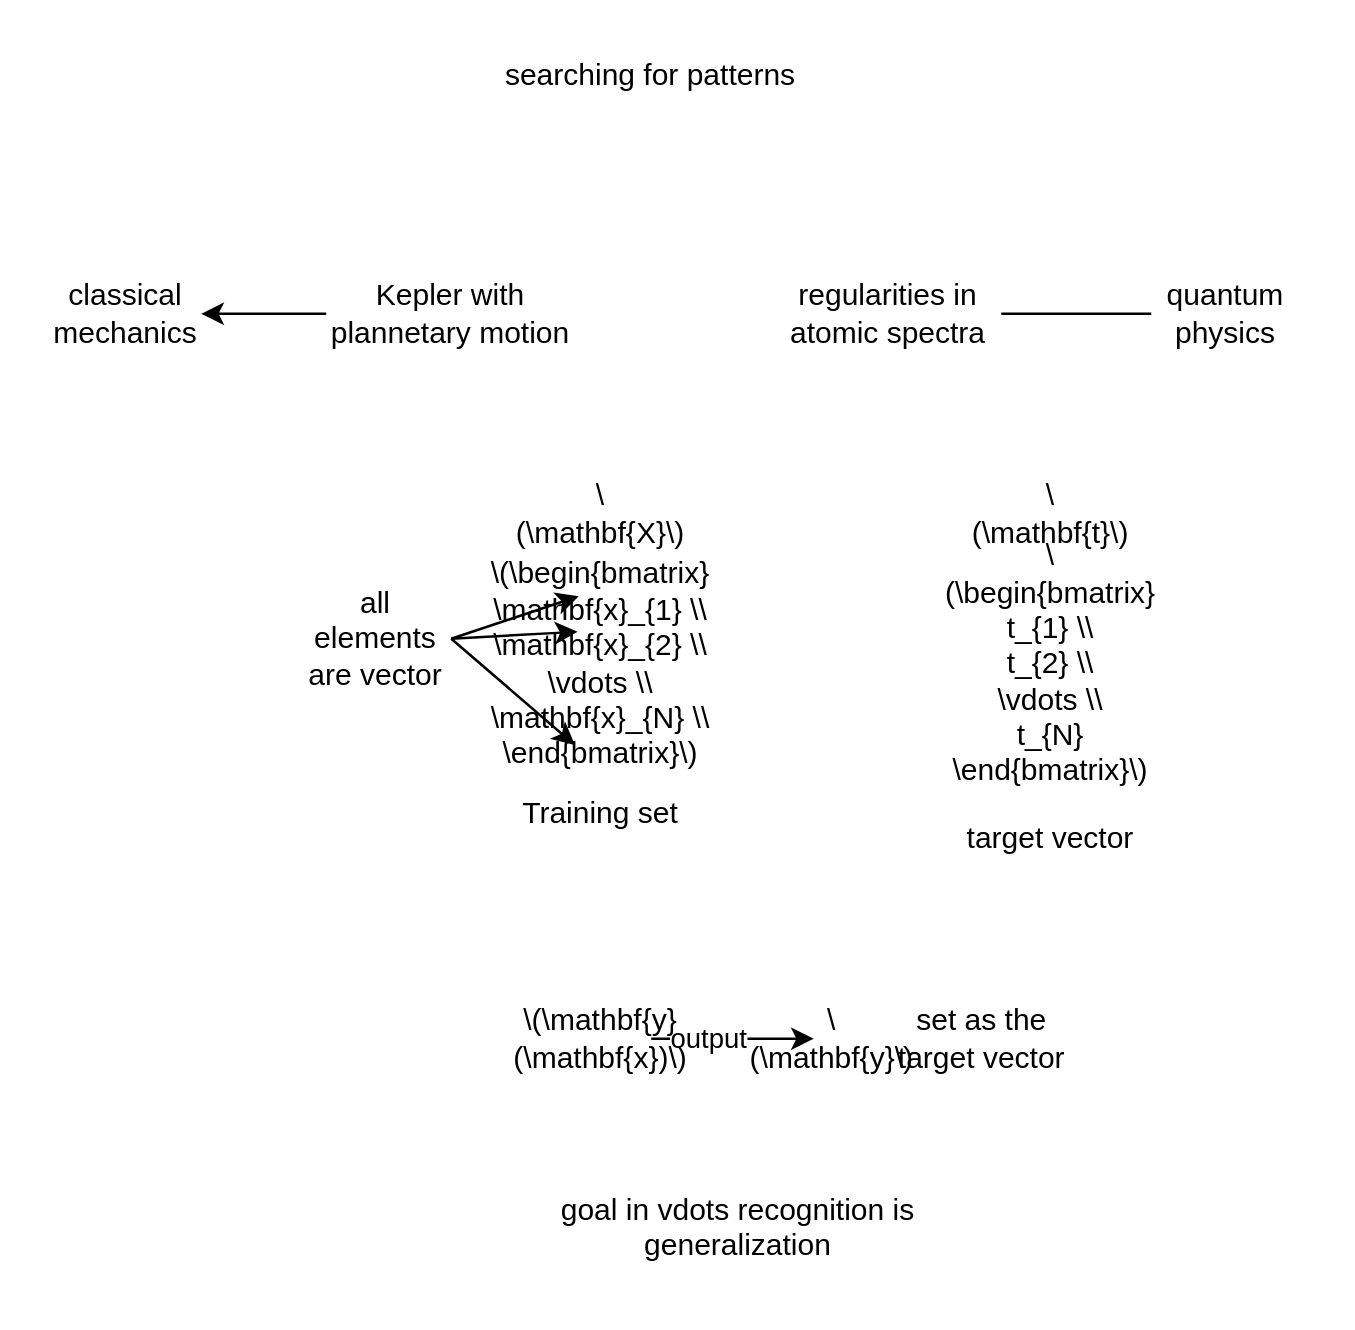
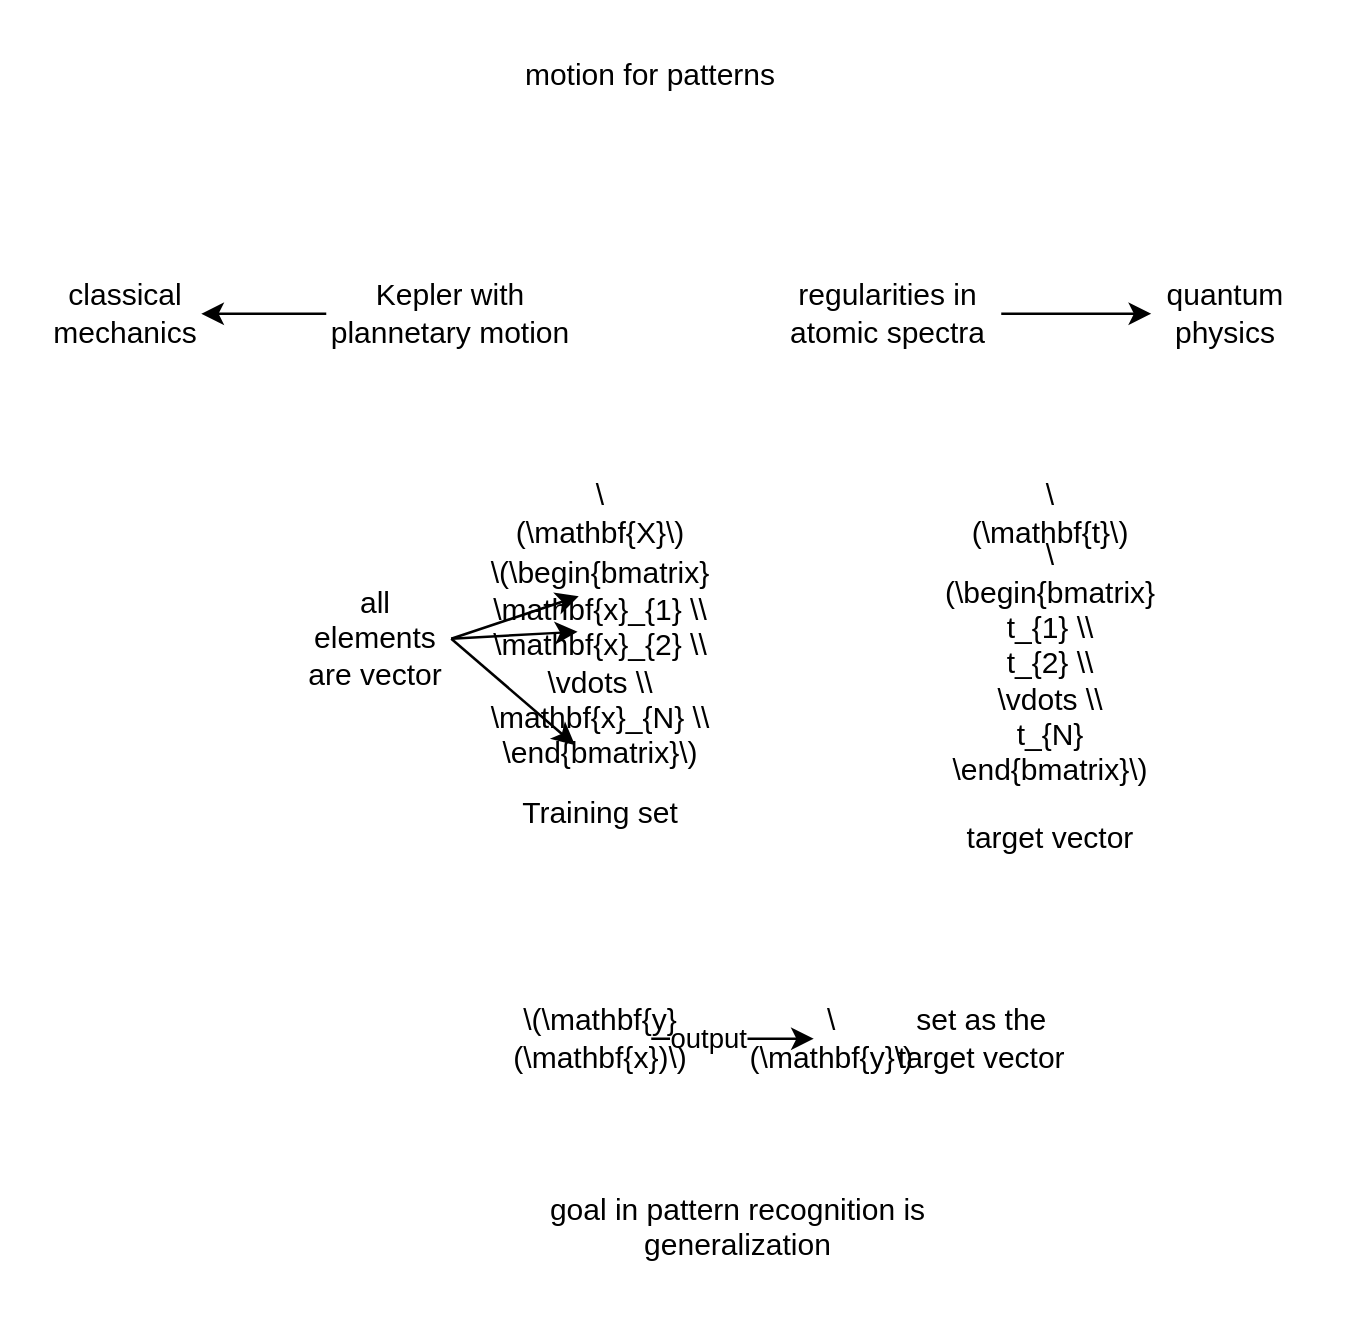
node "searching for patterns": label "searching for patterns" -> "motion for patterns"
edge "regularities in atomic spectra" -- "quantum physics": arrowhead none -> classic
node "goal in vdots recognition is generalization": label "goal in vdots recognition is generalization" -> "goal in pattern recognition is generalization"
